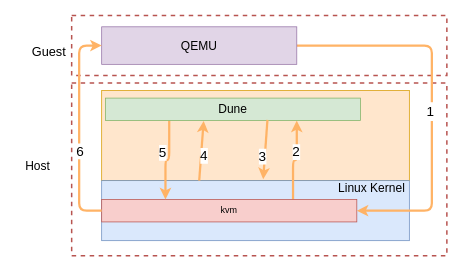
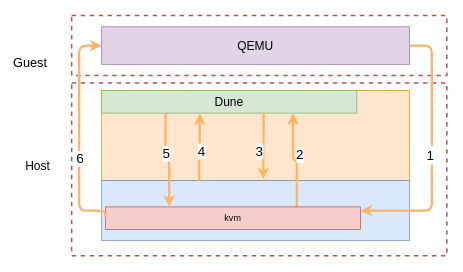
node "QEMU": size 195x38 -> 308x38
node "Guest": moved (49, 52) -> (30, 63)
node "Dune": moved (233, 109) -> (229, 102)
node "Linux Kernel": removed
node "kvm": moved (229, 210) -> (233, 218)
